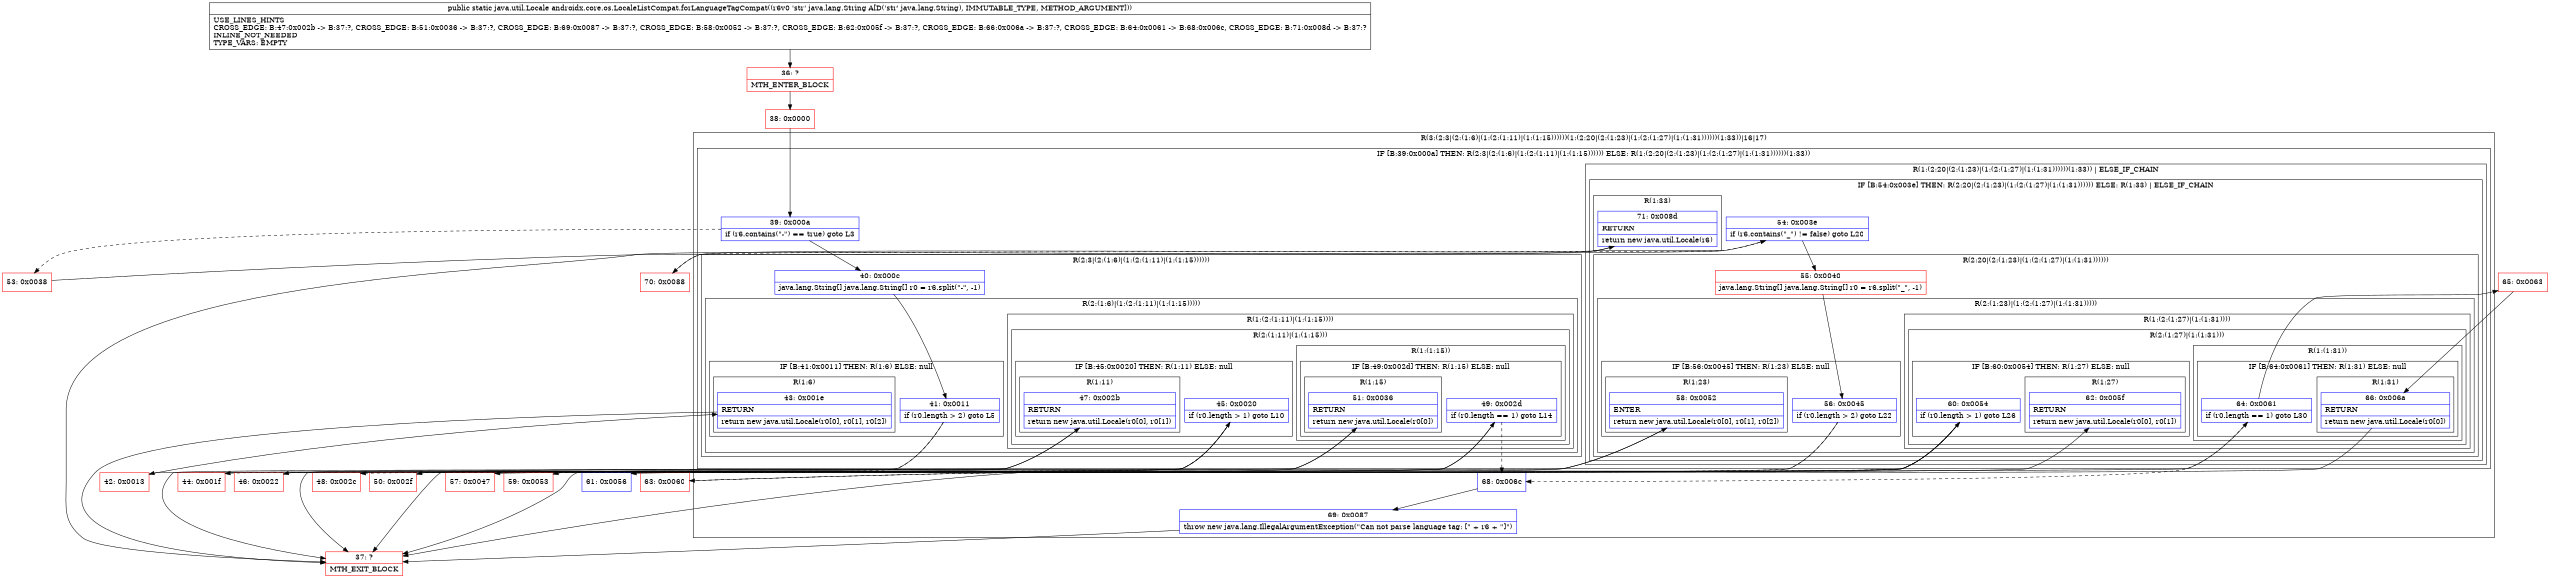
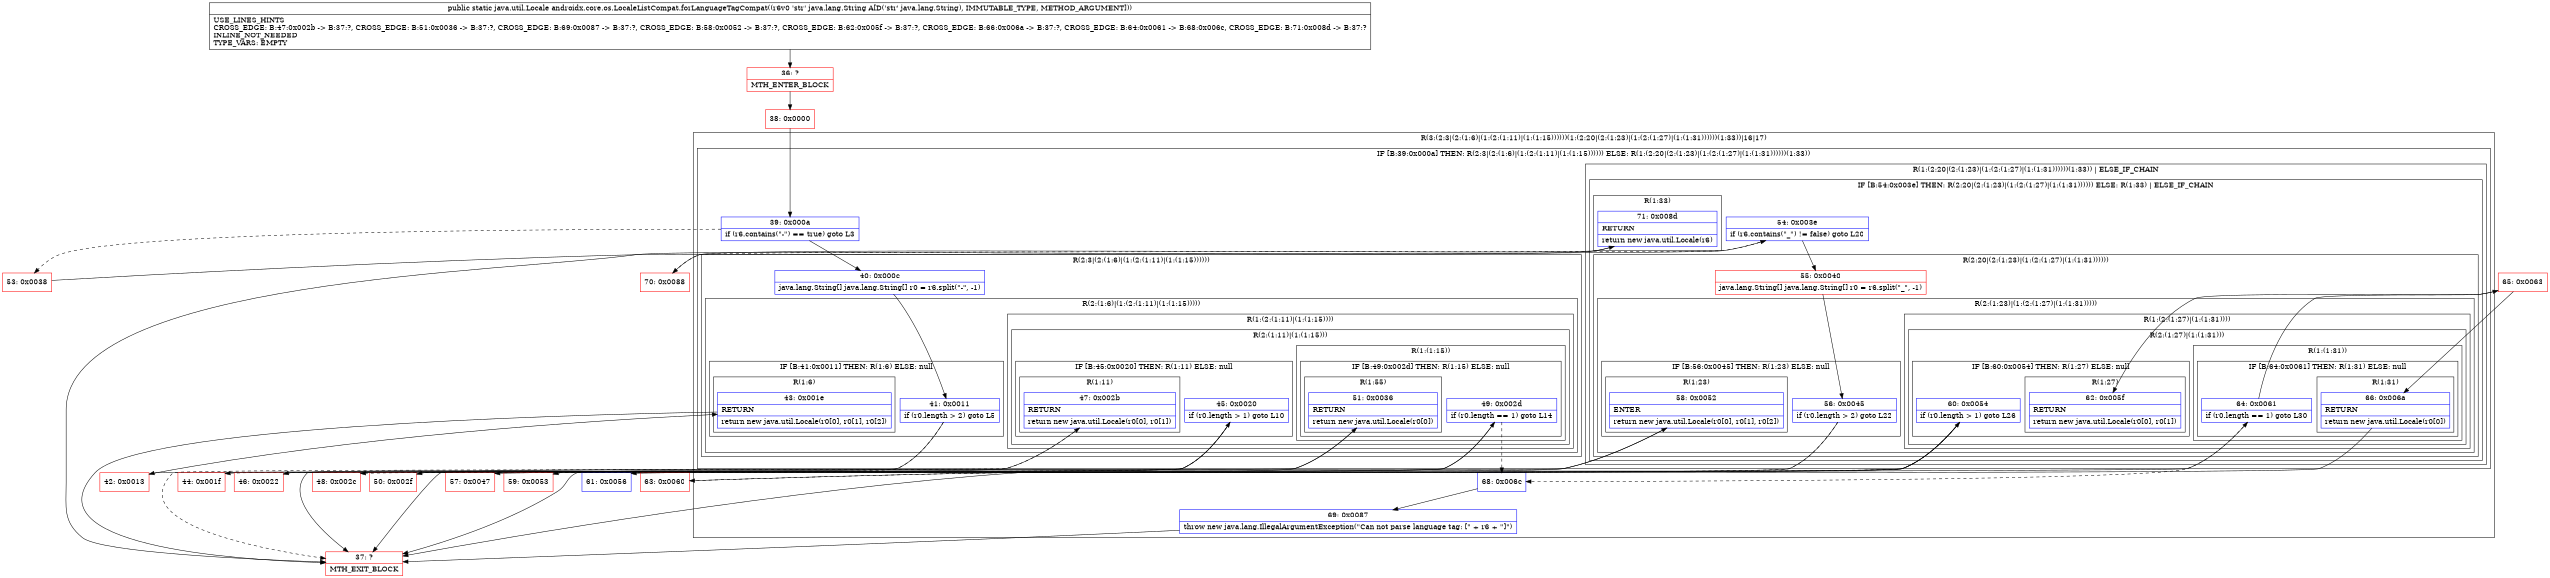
cluster "R(1:15)": label "R(1:15)" -> "R(1:55)"
edge "47: 0x002b" -> "37: ?": style solid -> dashed
edge "61: 0x0056" -> "62: 0x005f": now "65: 0x0063" -> "62: 0x005f"
